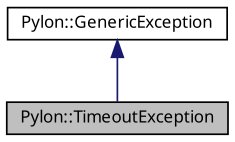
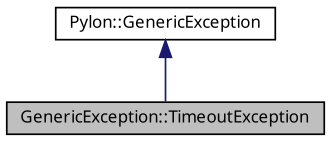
node "Pylon::TimeoutException": label "Pylon::TimeoutException" -> "GenericException::TimeoutException"
